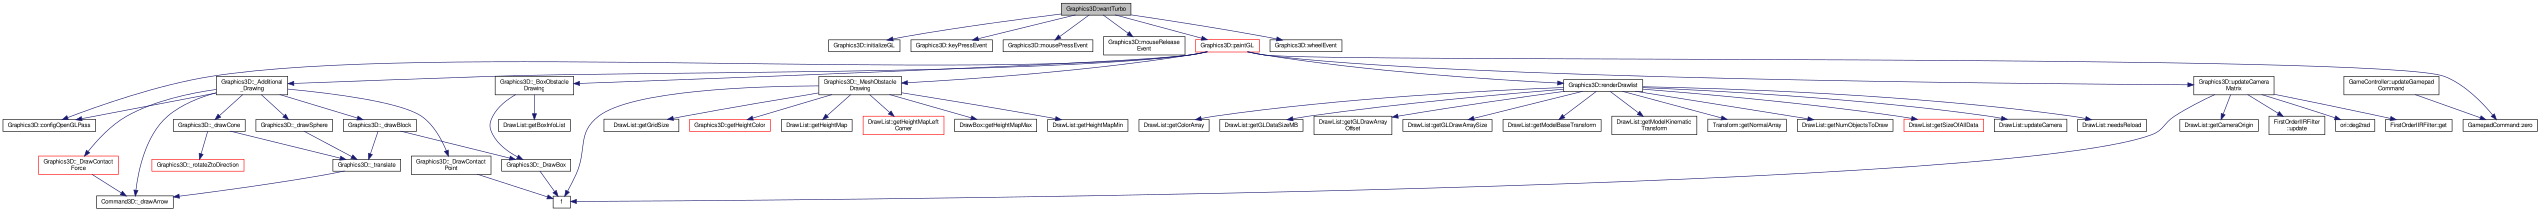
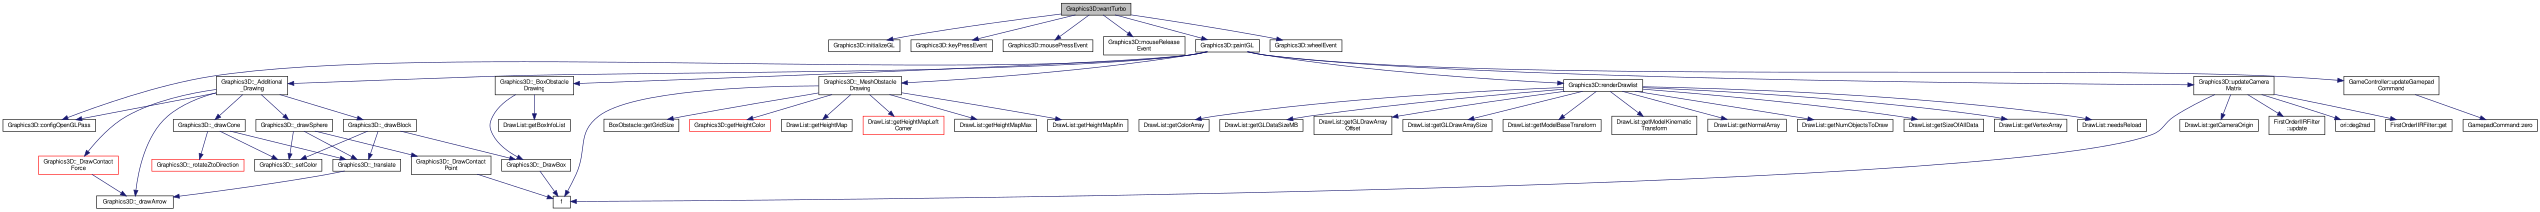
node "Graphics3D::paintGL": color red -> black
edge "Graphics3D::paintGL" -> "GamepadCommand::zero": now "Graphics3D::paintGL" -> "GameController::updateGamepad Command"
edge "Graphics3D::_Additional _Drawing" -> "Graphics3D::_DrawContact Point": now "Graphics3D::_drawSphere" -> "Graphics3D::_DrawContact Point"
node "DrawList::getGridSize": label "DrawList::getGridSize" -> "BoxObstacle::getGridSize"
node "DrawBox::getHeightMapMax": label "DrawBox::getHeightMapMax" -> "DrawList::getHeightMapMax"
node "Transform::getNormalArray": label "Transform::getNormalArray" -> "DrawList::getNormalArray"
node "DrawList::getSizeOfAllData": color red -> black
node "DrawList::updateCamera": label "DrawList::updateCamera" -> "DrawList::getVertexArray"
node "Graphics3D::_setColor": added
node "Command3D::_drawArrow": label "Command3D::_drawArrow" -> "Graphics3D::_drawArrow"
